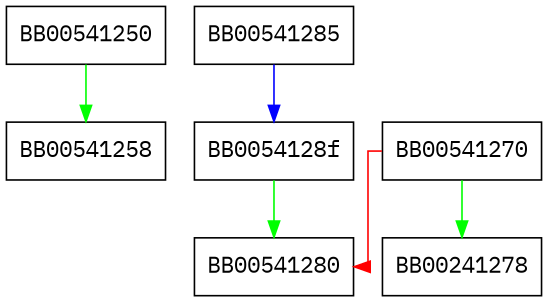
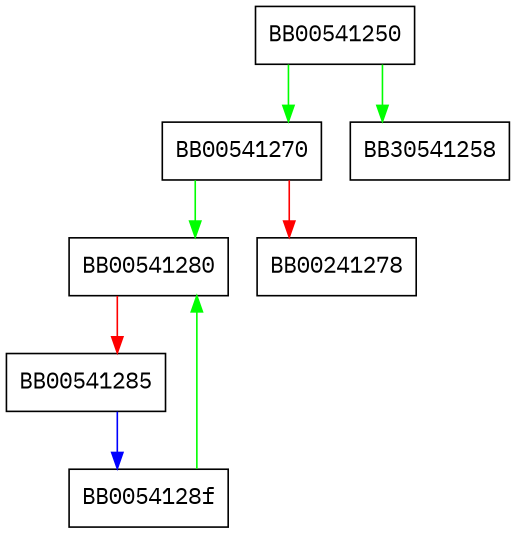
edge "BB00541250" -> "BB00541270": added
node "BB00541258": label "BB00541258" -> "BB30541258"
edge "BB00541270" -> "BB00241278": color green -> red
edge "BB00541270" -> "BB00541280": color red -> green
edge "BB00541280" -> "BB00541285": added
